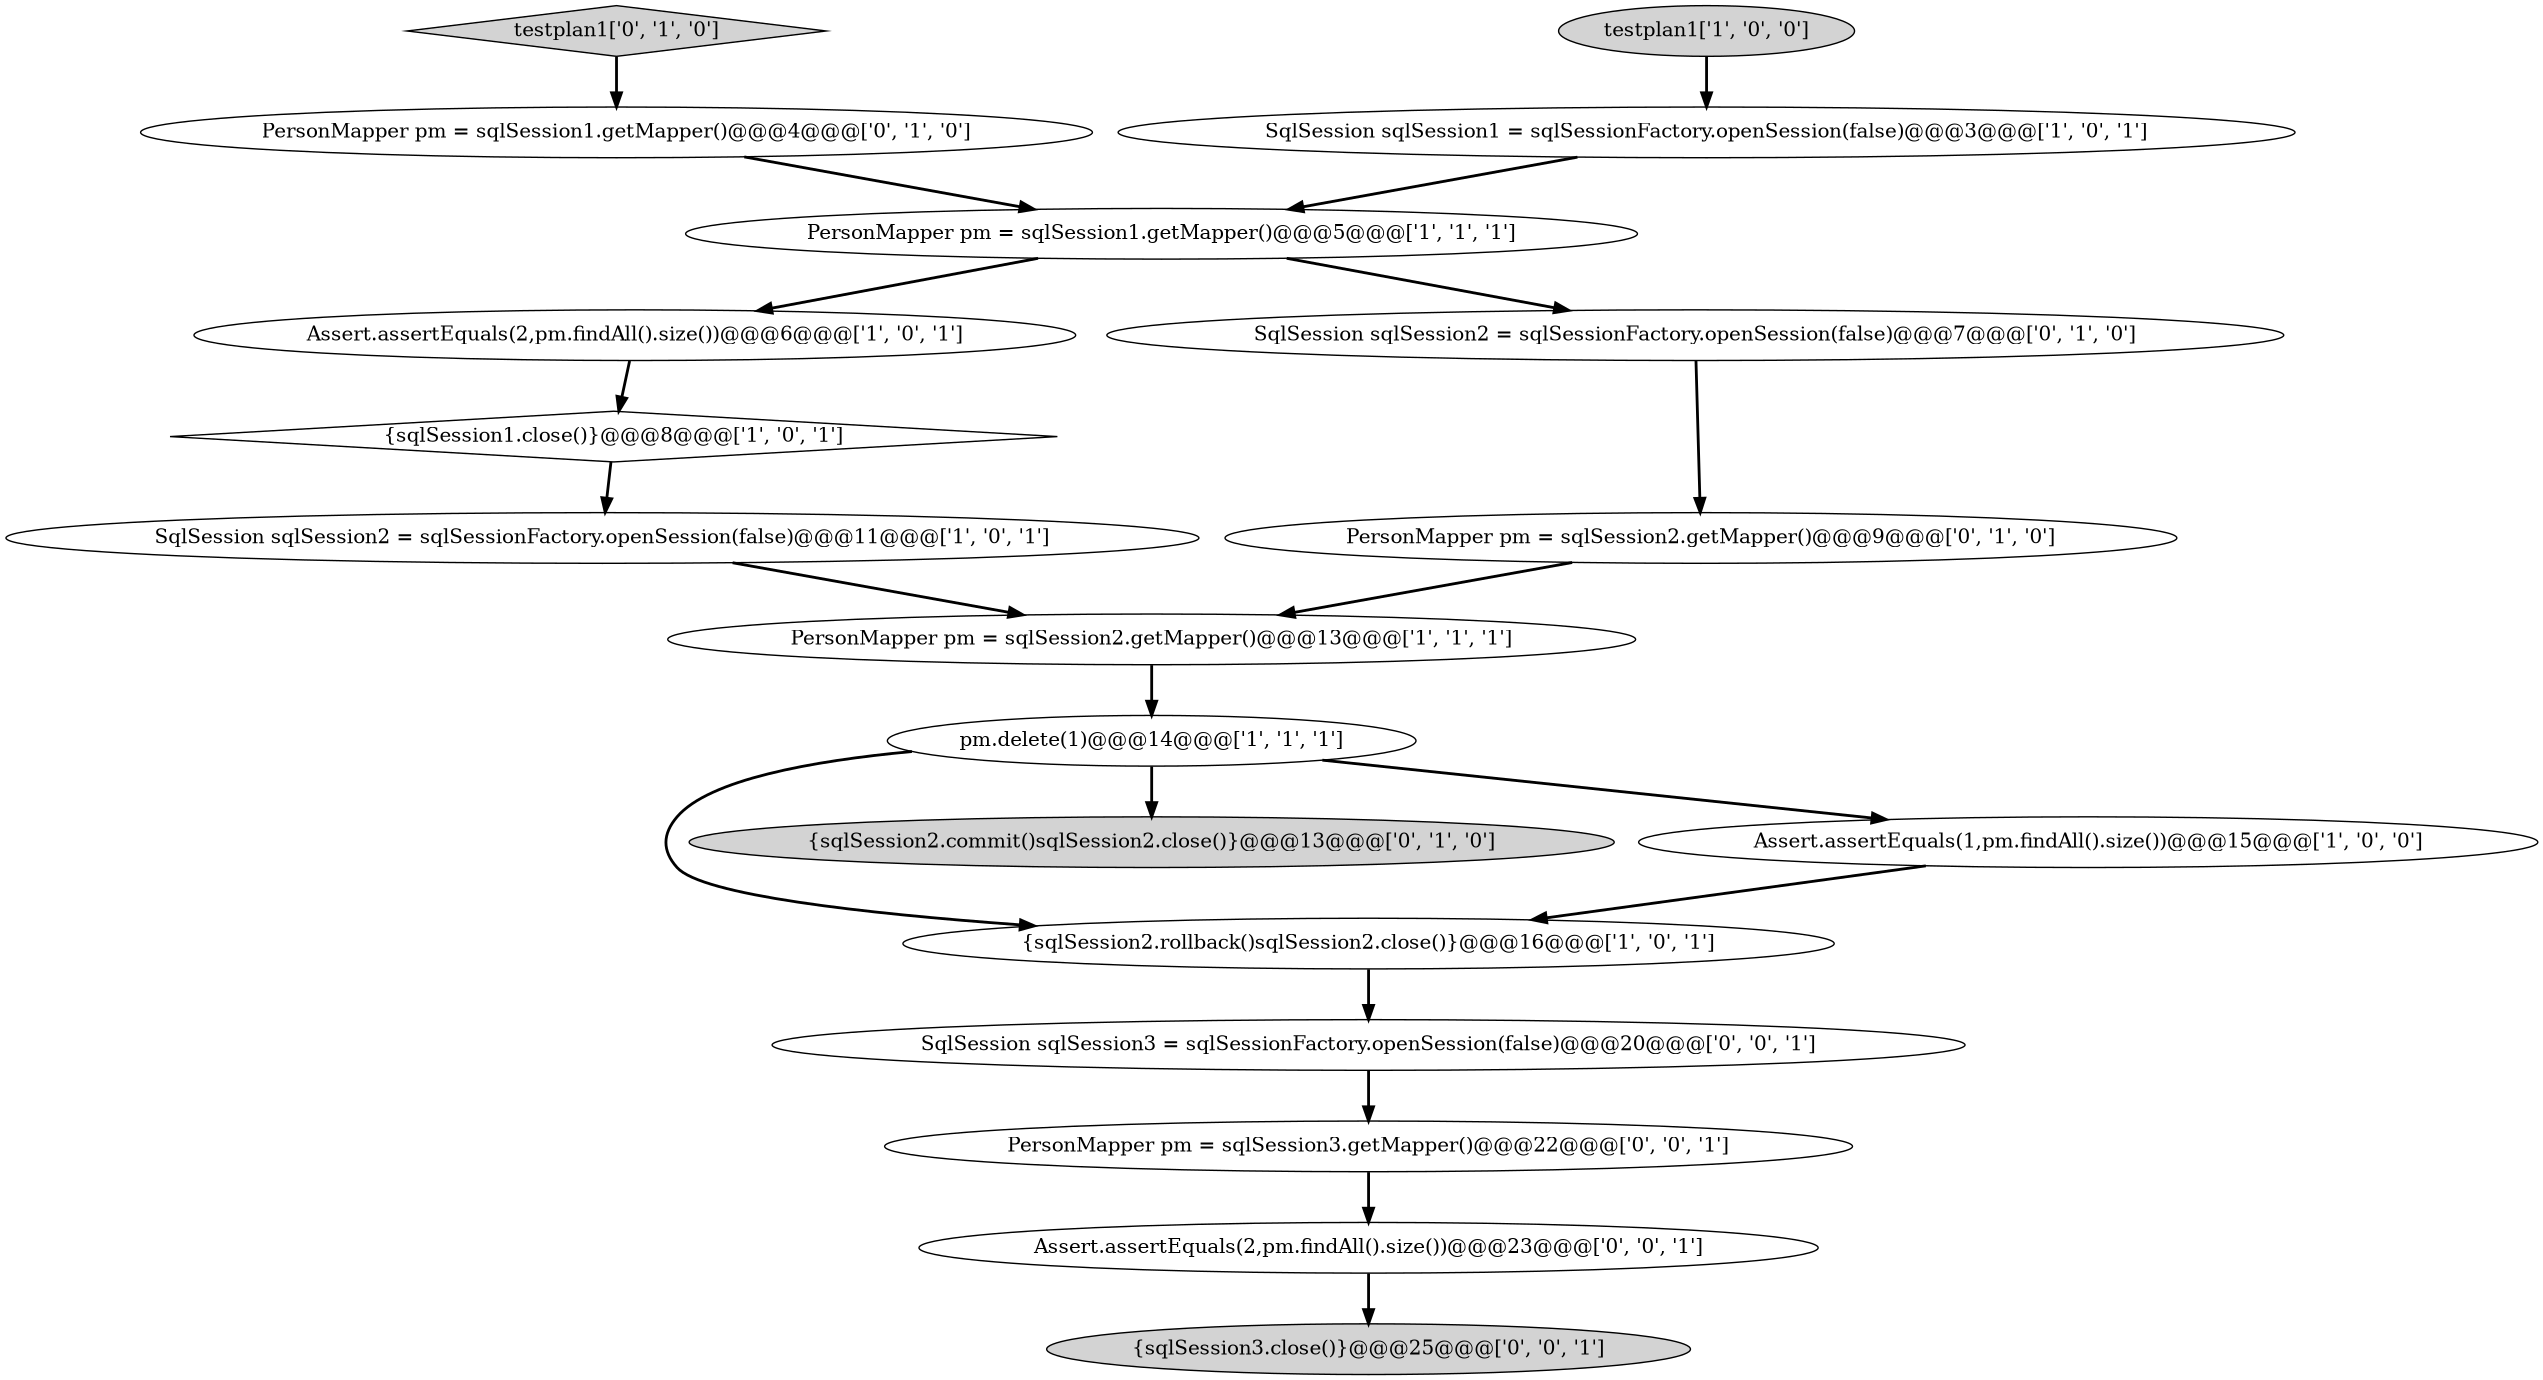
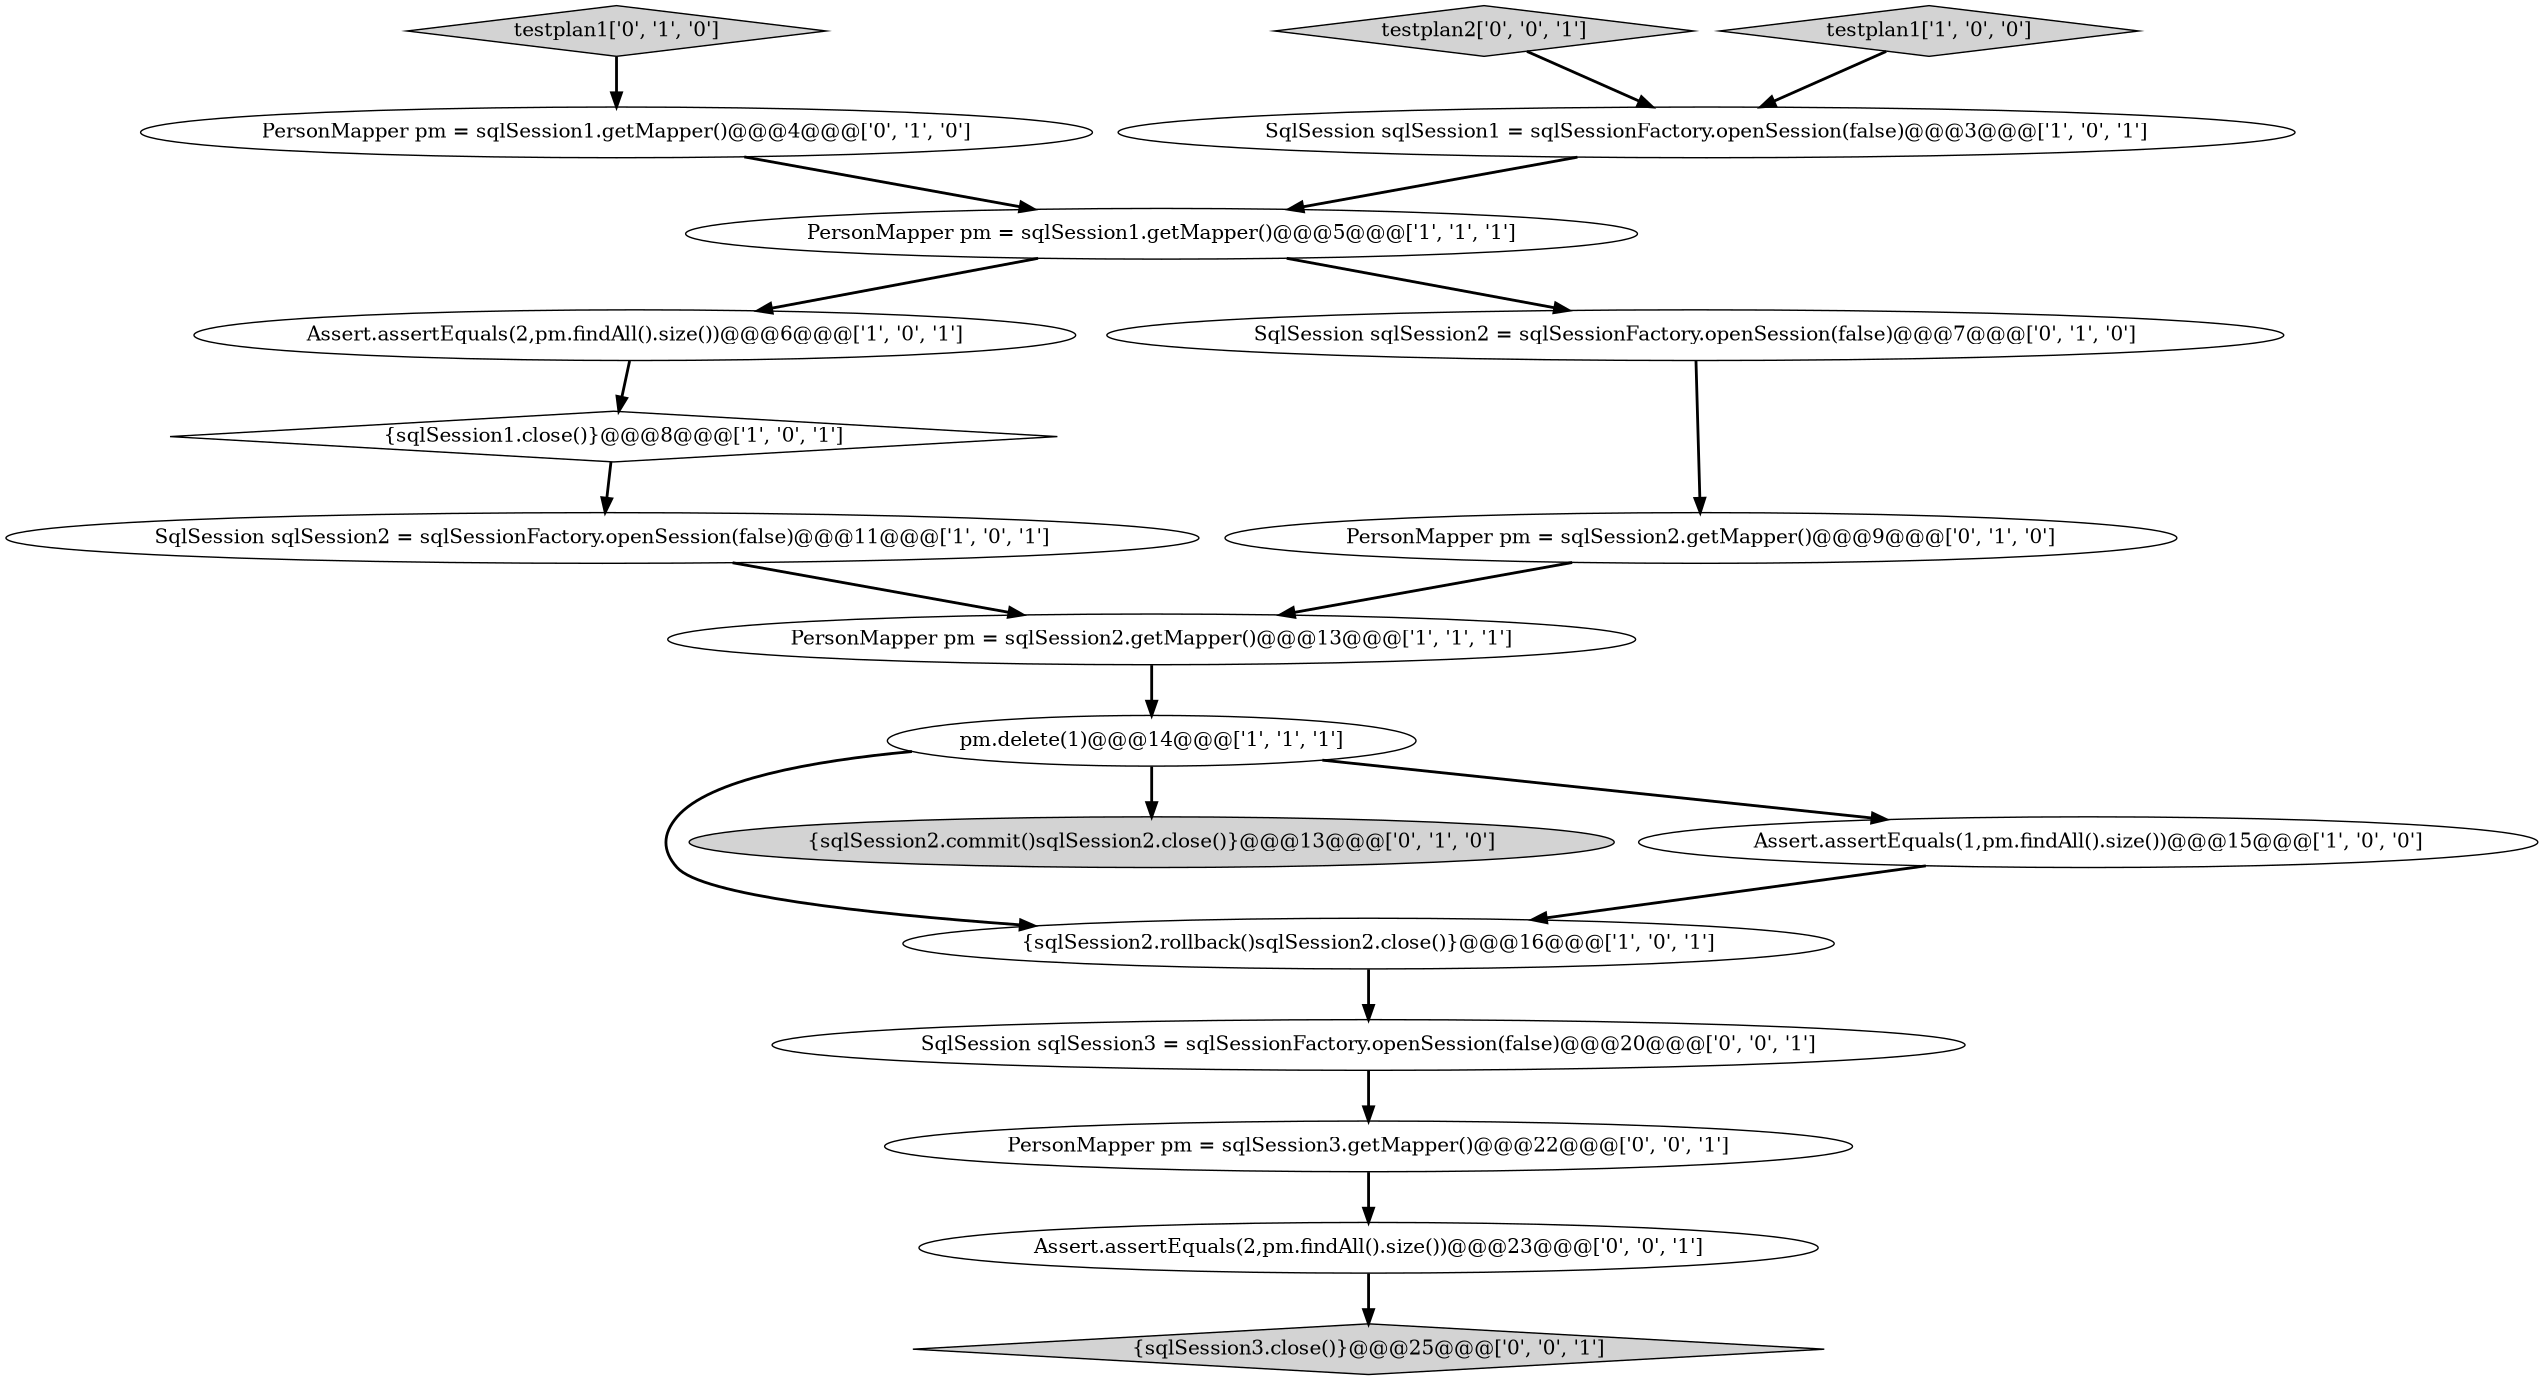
node "testplan2['0', '0', '1']": added
node "testplan1['1', '0', '0']": shape ellipse -> diamond
node "{sqlSession3.close()}@@@25@@@['0', '0', '1']": shape ellipse -> diamond
